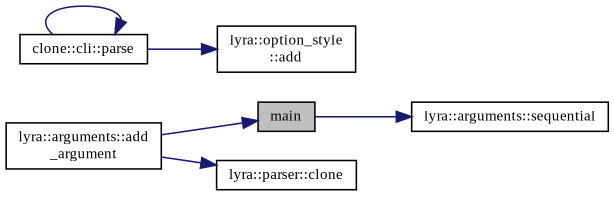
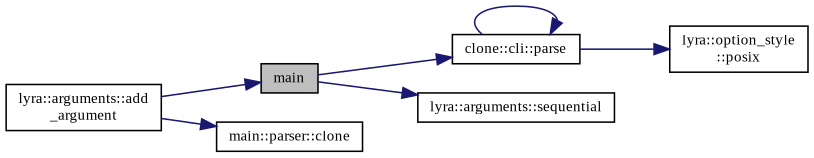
node "lyra::option_style ::add": label "lyra::option_style ::add" -> "lyra::option_style ::posix"
edge "main" -> "clone::cli::parse": added
node "lyra::parser::clone": label "lyra::parser::clone" -> "main::parser::clone"
